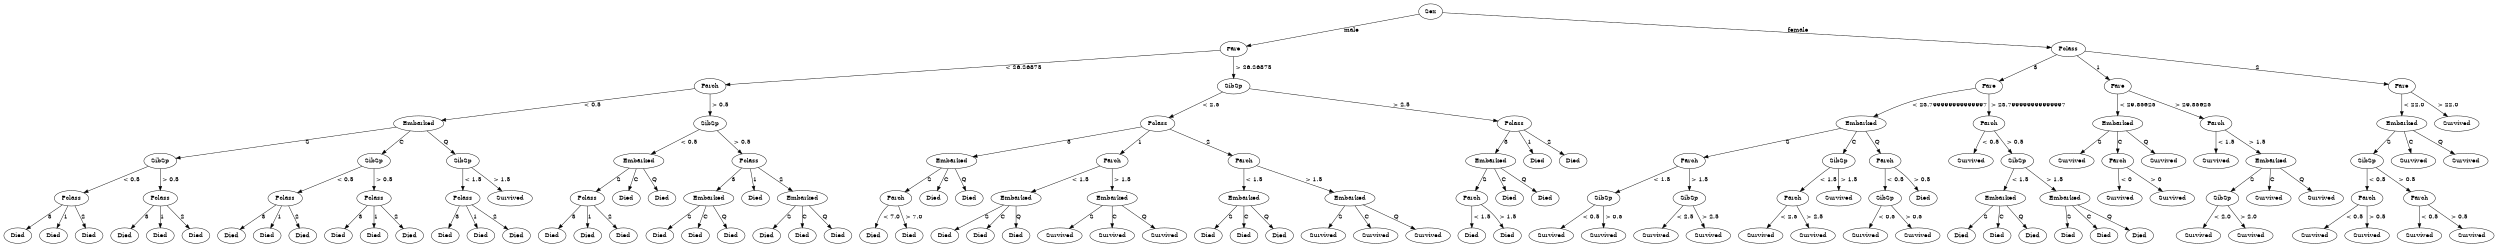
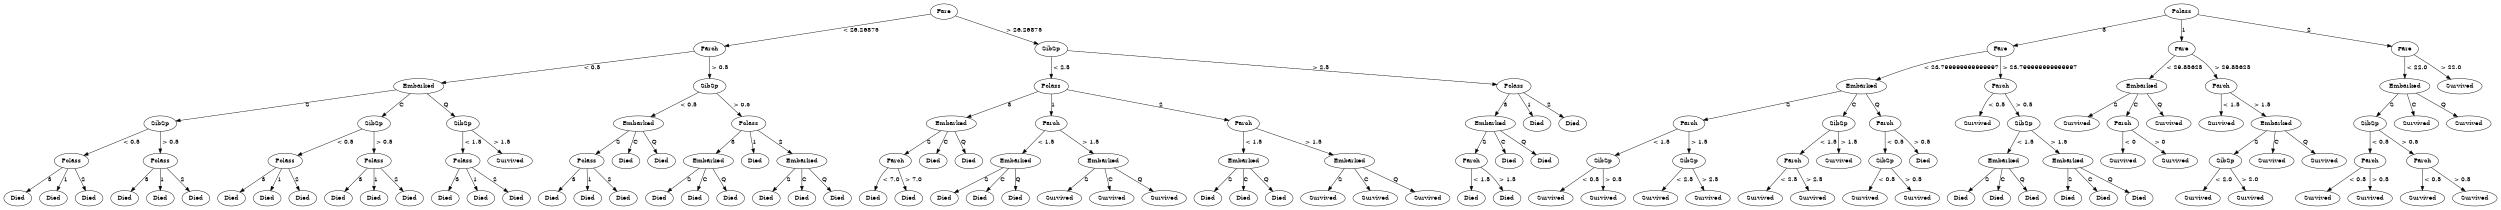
node "Sex": removed
